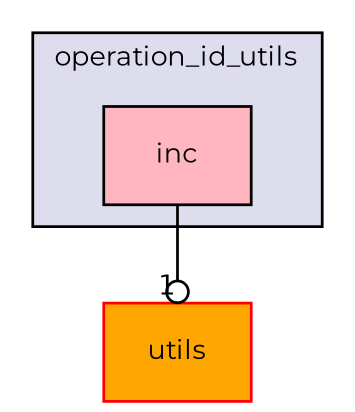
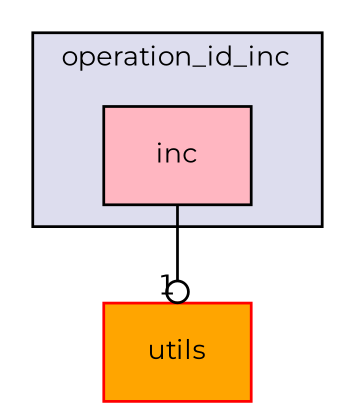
cluster "operation_id_utils": label "operation_id_utils" -> "operation_id_inc"
